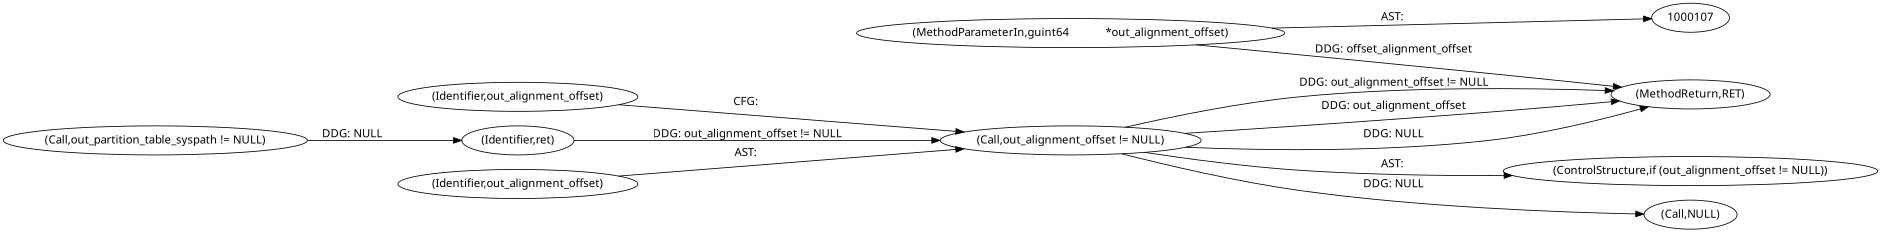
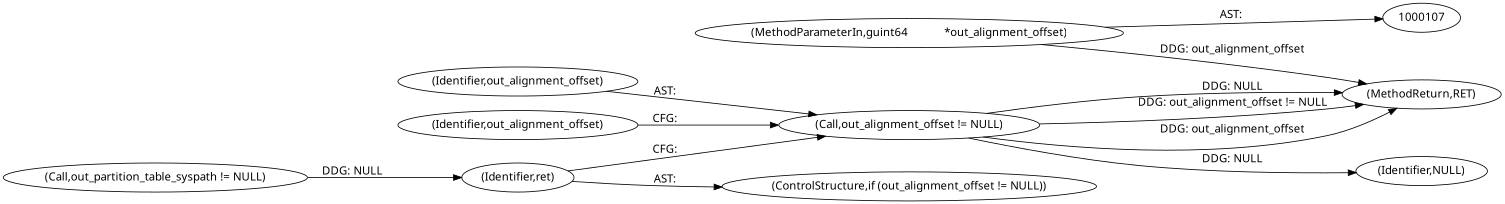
edge "(MethodParameterIn,guint64            *out_alignment_offset)" -> "(MethodReturn,RET)": label "DDG: offset_alignment_offset" -> "DDG: out_alignment_offset"
edge "(Identifier,ret)" -> "(Call,out_alignment_offset != NULL)": label "DDG: out_alignment_offset != NULL" -> "CFG: "
edge "(Call,out_alignment_offset != NULL)" -> "(ControlStructure,if (out_alignment_offset != NULL))": now "(Identifier,ret)" -> "(ControlStructure,if (out_alignment_offset != NULL))"
node "(Call,NULL)": label "(Call,NULL)" -> "(Identifier,NULL)"
